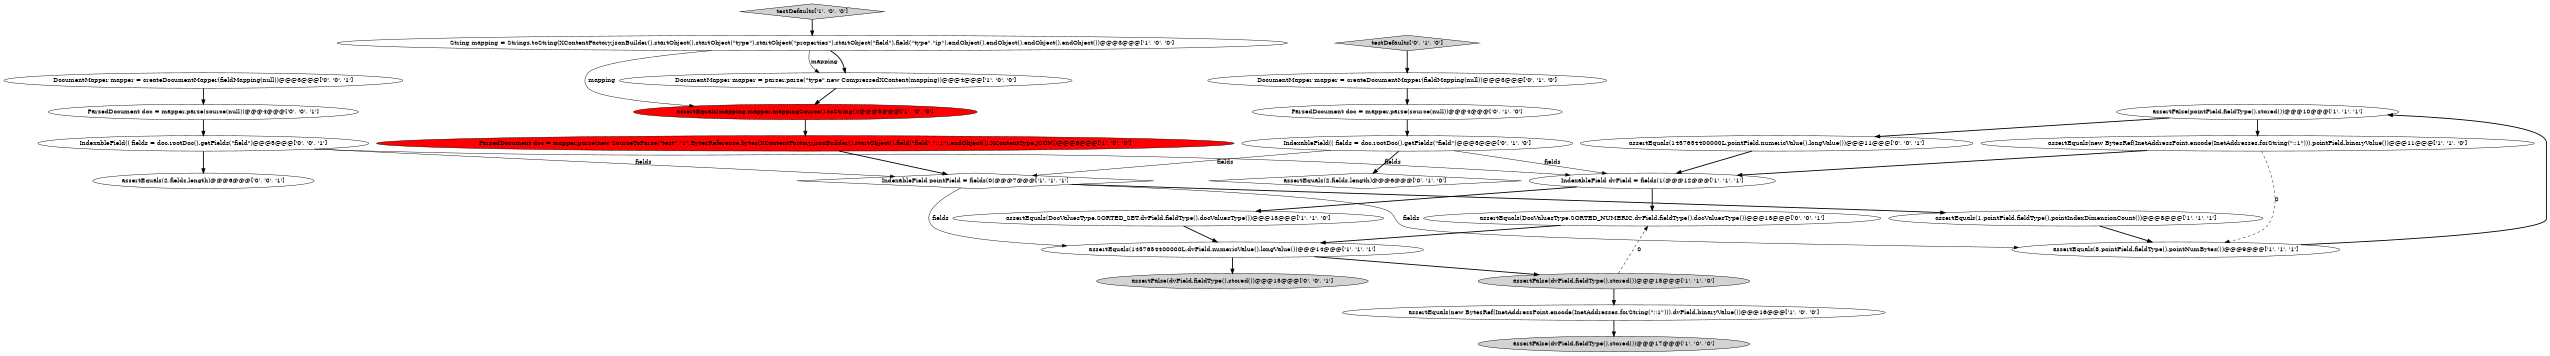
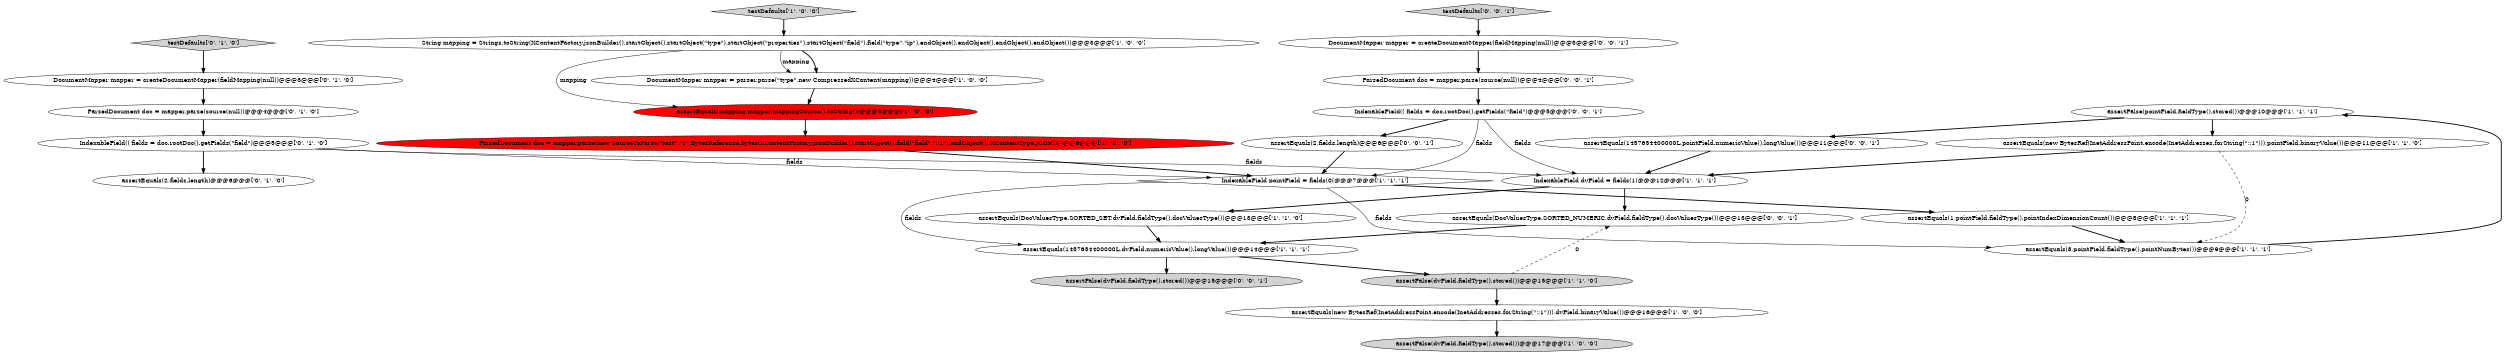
node "testDefaults['0', '0', '1']": added
edge "assertEquals(2,fields.length)@@@6@@@['0', '0', '1']" -> "IndexableField pointField = fields(0(@@@7@@@['1', '1', '1']": added
node "assertEquals(2,fields.length)@@@6@@@['0', '1', '0']": shape diamond -> ellipse
